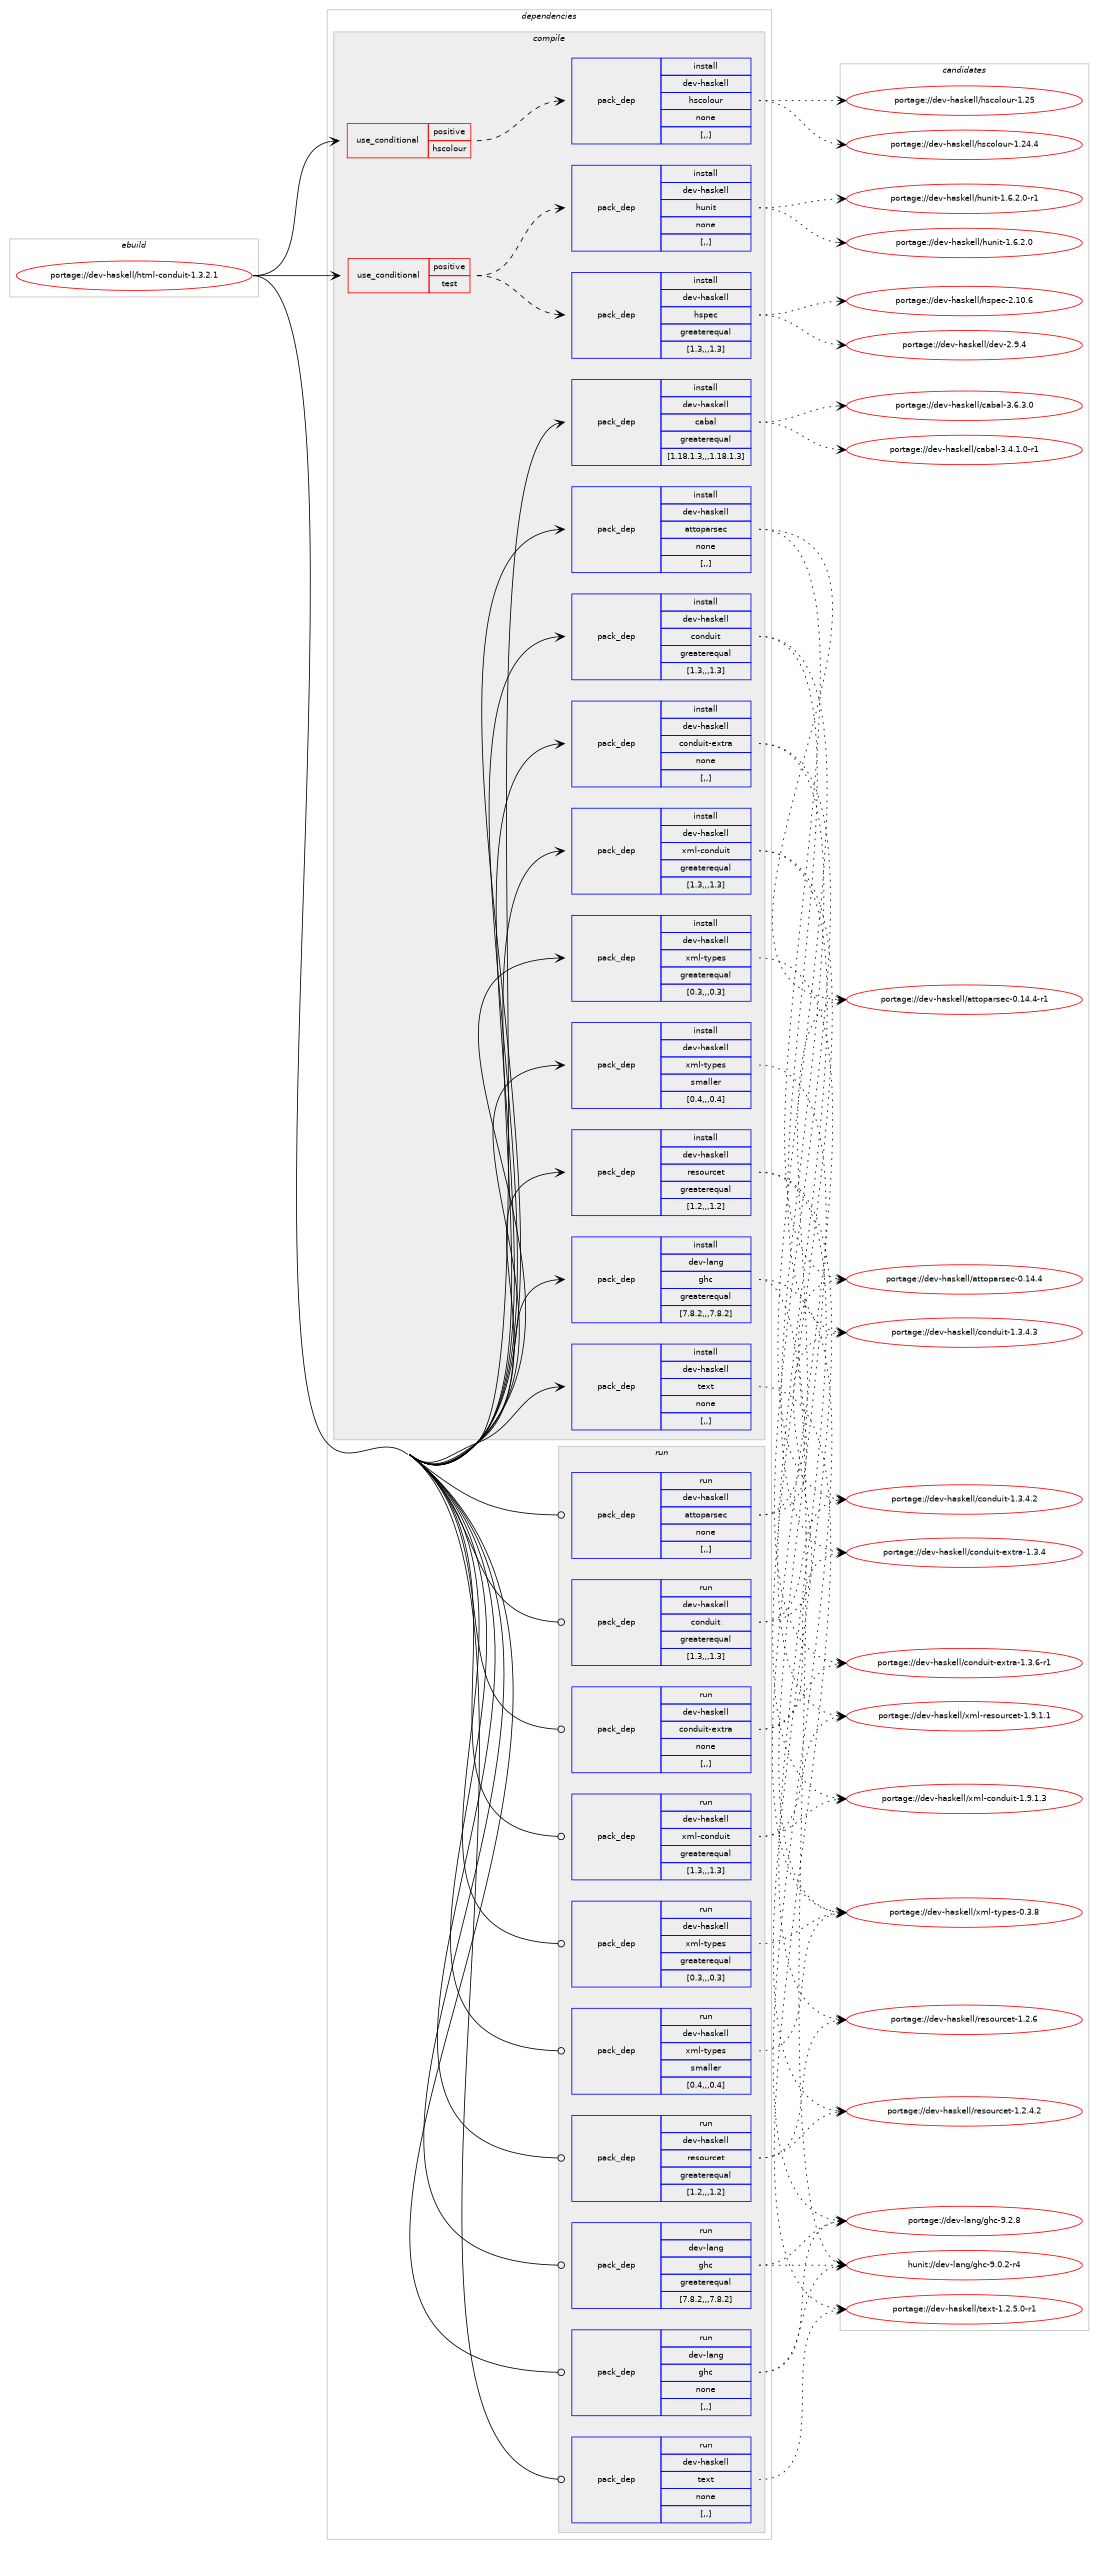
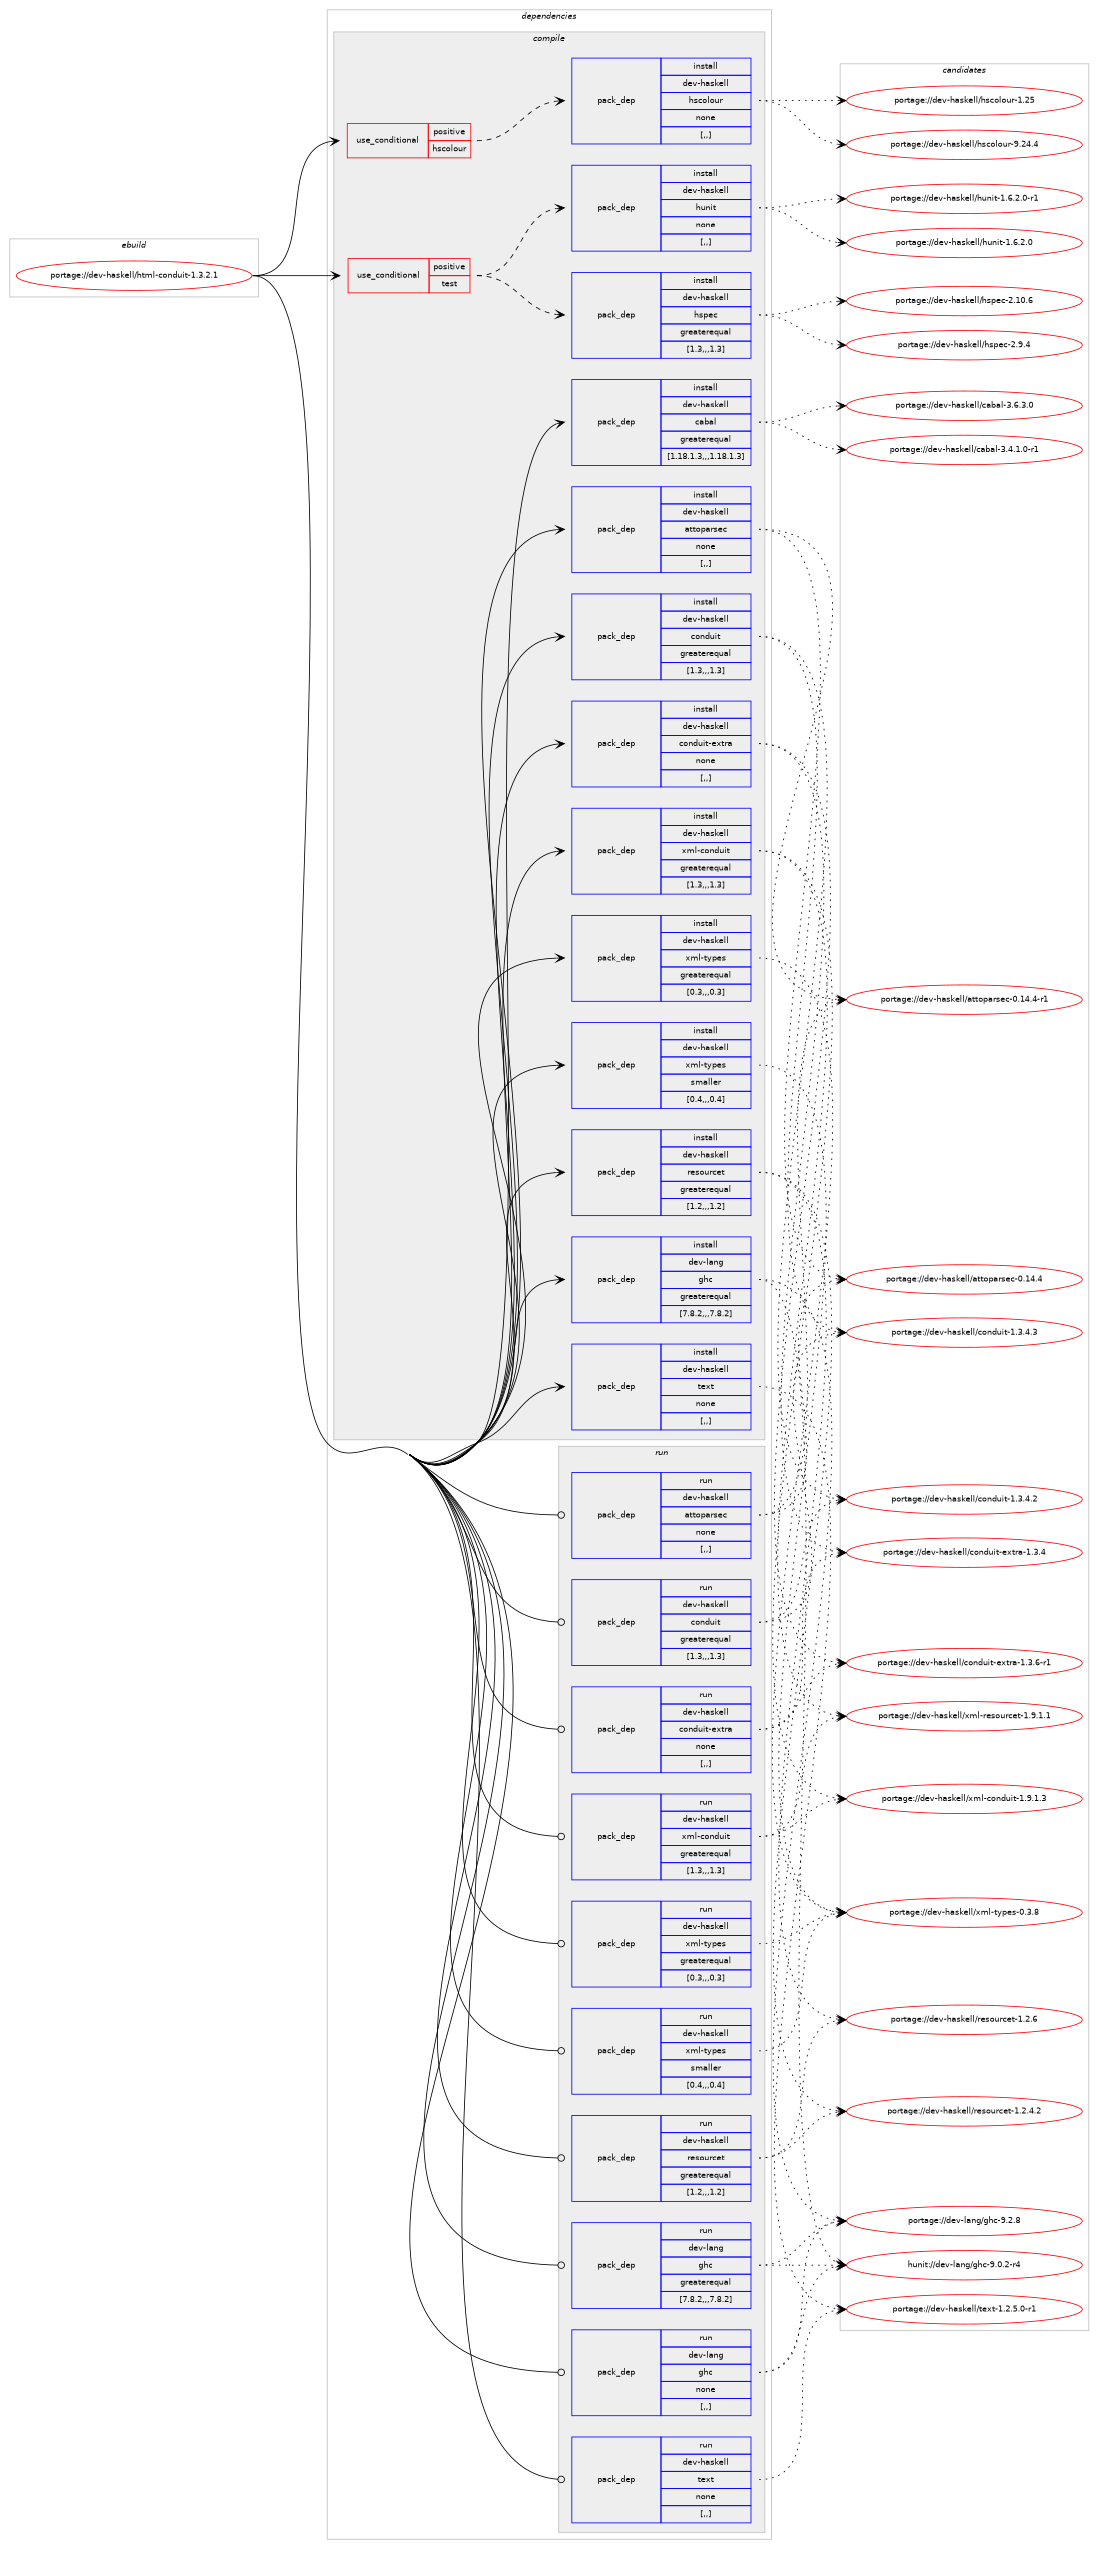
node "portage://dev-haskell/hscolour-1.24.4": label "portage://dev-haskell/hscolour-1.24.4" -> "portage://dev-haskell/hscolour-9.24.4"
node "portage://dev-haskell/dev-2.9.4": label "portage://dev-haskell/dev-2.9.4" -> "portage://dev-haskell/hspec-2.9.4"
